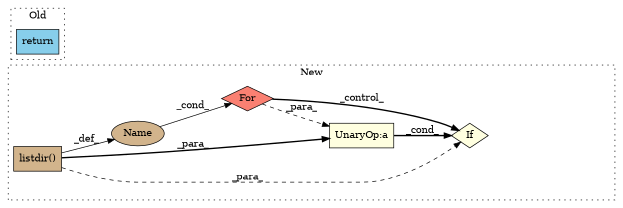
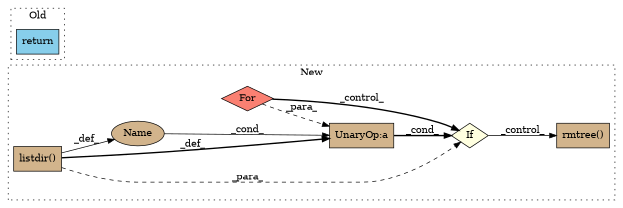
edge "Name" -> "For": now "Name" -> "UnaryOp:a"
node "UnaryOp:a": fillcolor lightyellow -> tan
node "rmtree()": added
edge "listdir()" -> "UnaryOp:a": label "_para_" -> "_def_"
